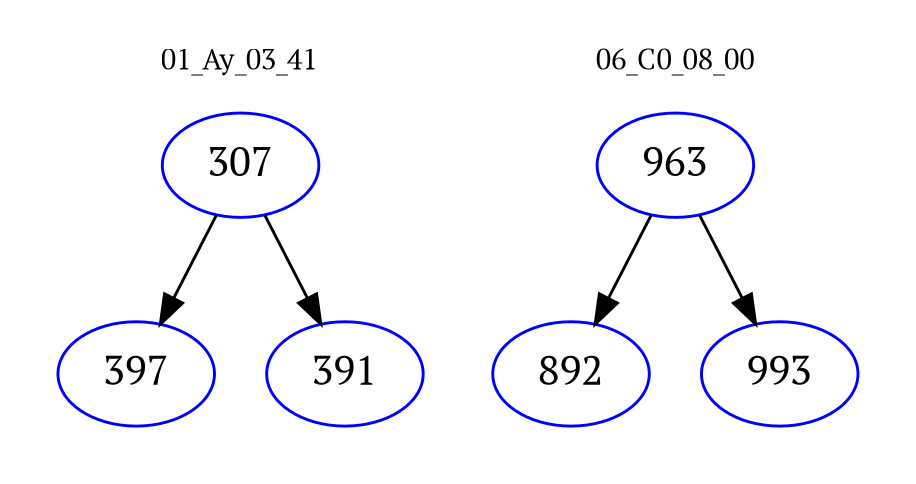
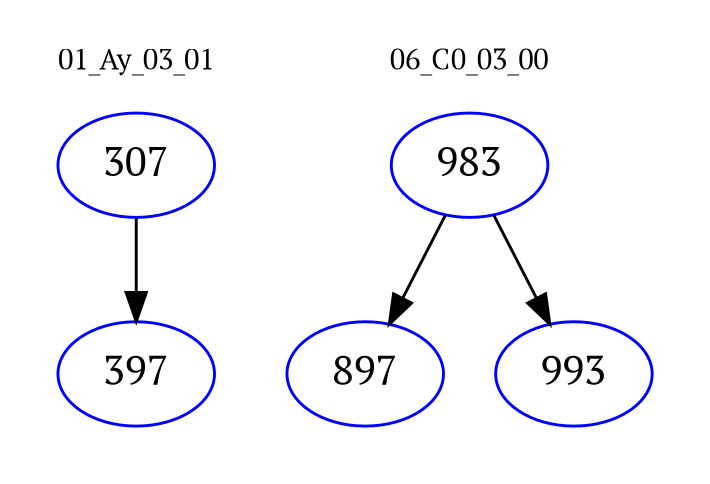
cluster "01_Ay_03_41": label "01_Ay_03_41" -> "01_Ay_03_01"
cluster "06_C0_08_00": label "06_C0_08_00" -> "06_C0_03_00"
node "963": label "963" -> "983"
node "391": removed
node "892": label "892" -> "897"
